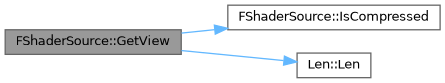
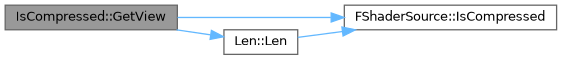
edge "Len::Len" -> "FShaderSource::IsCompressed": added
node "FShaderSource::GetView": label "FShaderSource::GetView" -> "IsCompressed::GetView"
